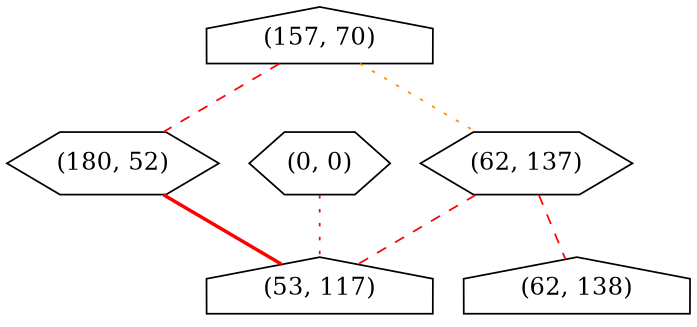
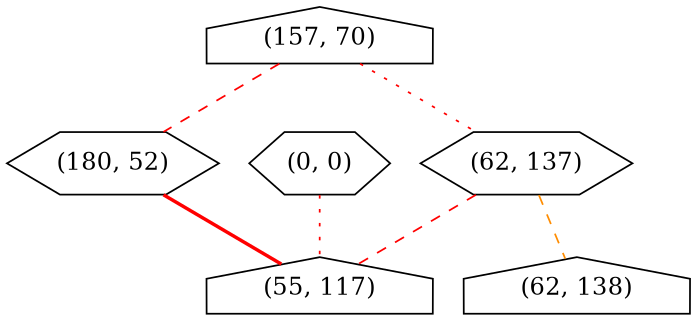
edge "(157, 70)" -- "(62, 137)": color darkorange -> red
edge "(62, 137)" -- "(62, 138)": color red -> darkorange
node "(53, 117)": label "(53, 117)" -> "(55, 117)"
